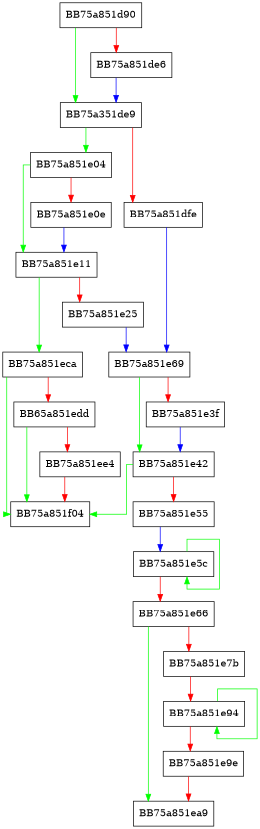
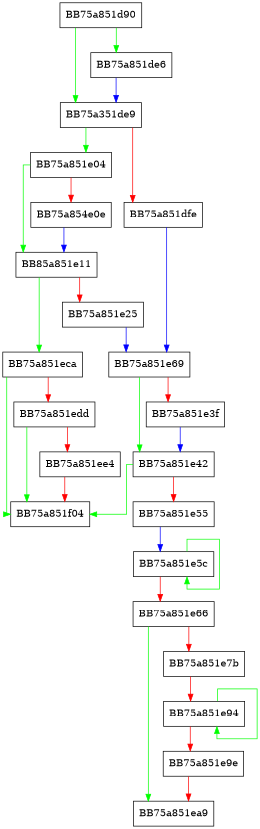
edge "BB75a851d90" -> "BB75a851de6": color red -> green
node "BB75a851e0e": label "BB75a851e0e" -> "BB75a854e0e"
node "BB75a851e11": label "BB75a851e11" -> "BB85a851e11"
node "BB65a851edd": label "BB65a851edd" -> "BB75a851edd"
